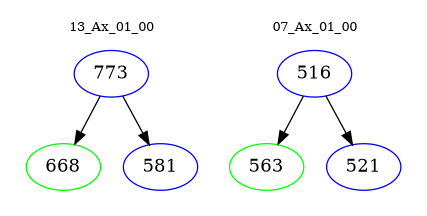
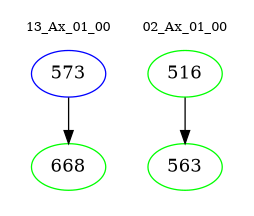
cluster "07_Ax_01_00": label "07_Ax_01_00" -> "02_Ax_01_00"
node "773": label "773" -> "573"
node "516": color blue -> green
node "581": removed
node "521": removed
